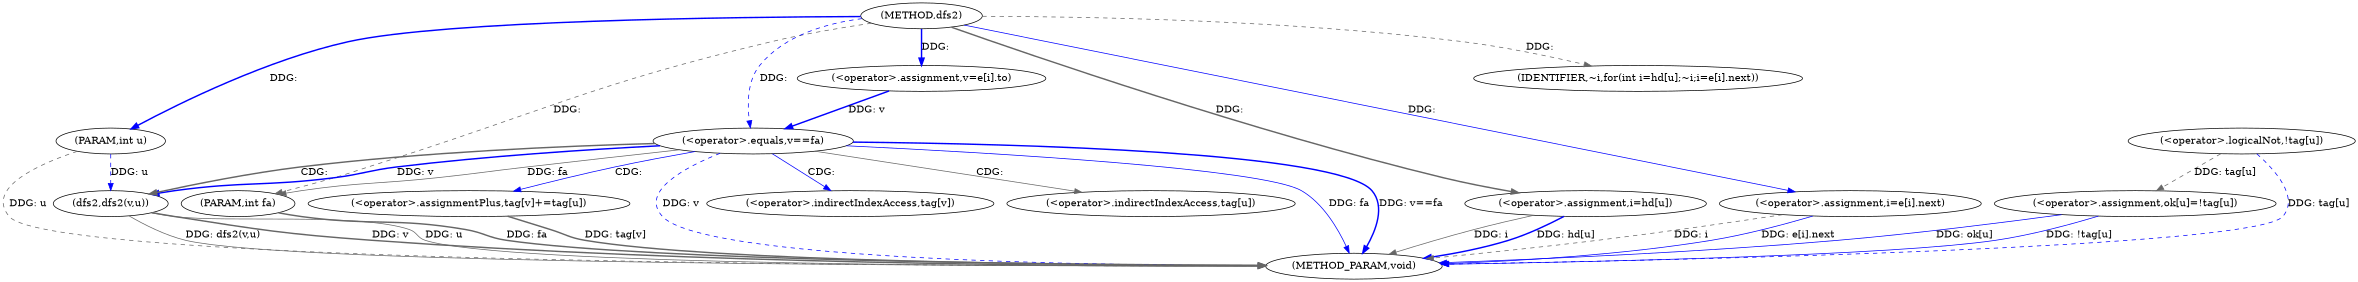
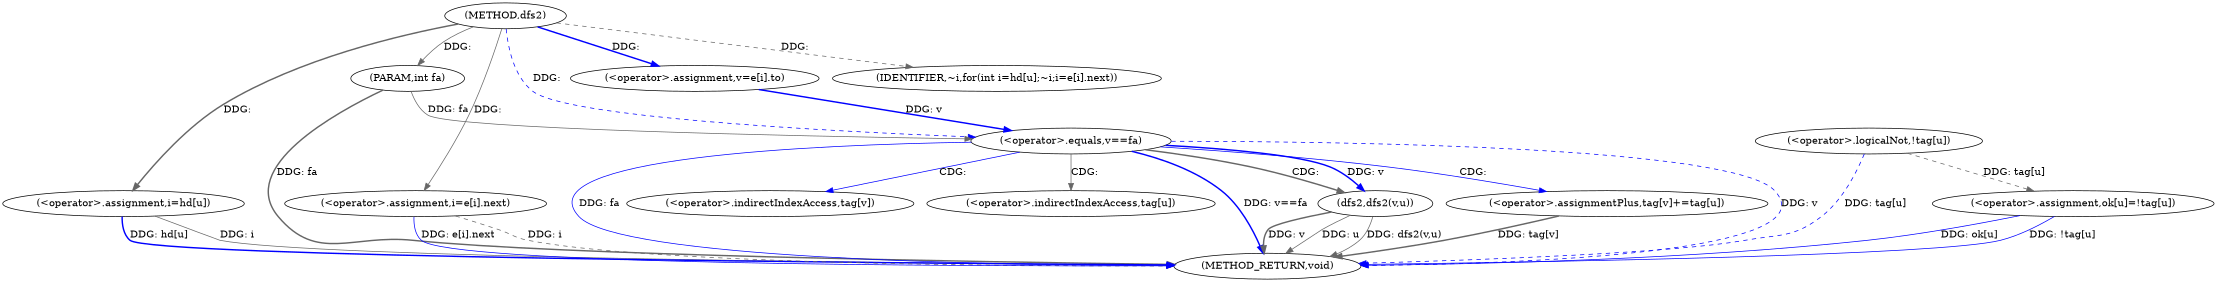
edge "(METHOD,dfs2)" -> "(PARAM,int fa)": style dashed -> solid
edge "(METHOD,dfs2)" -> "(<operator>.assignment,i=e[i].next)": color blue -> gray40
node "(PARAM,int u)": removed
edge "(<operator>.equals,v==fa)" -> "(PARAM,int fa)": reversed
node "(METHOD_PARAM,void)": label "(METHOD_PARAM,void)" -> "(METHOD_RETURN,void)"
